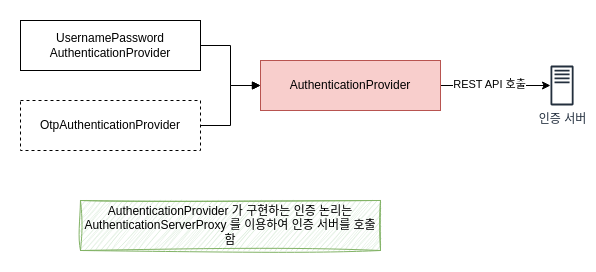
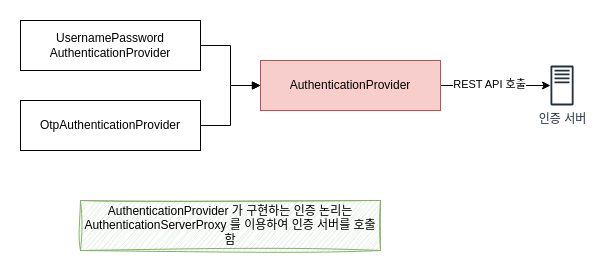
node "OtpAuthenticationProvider": style dashed -> solid
